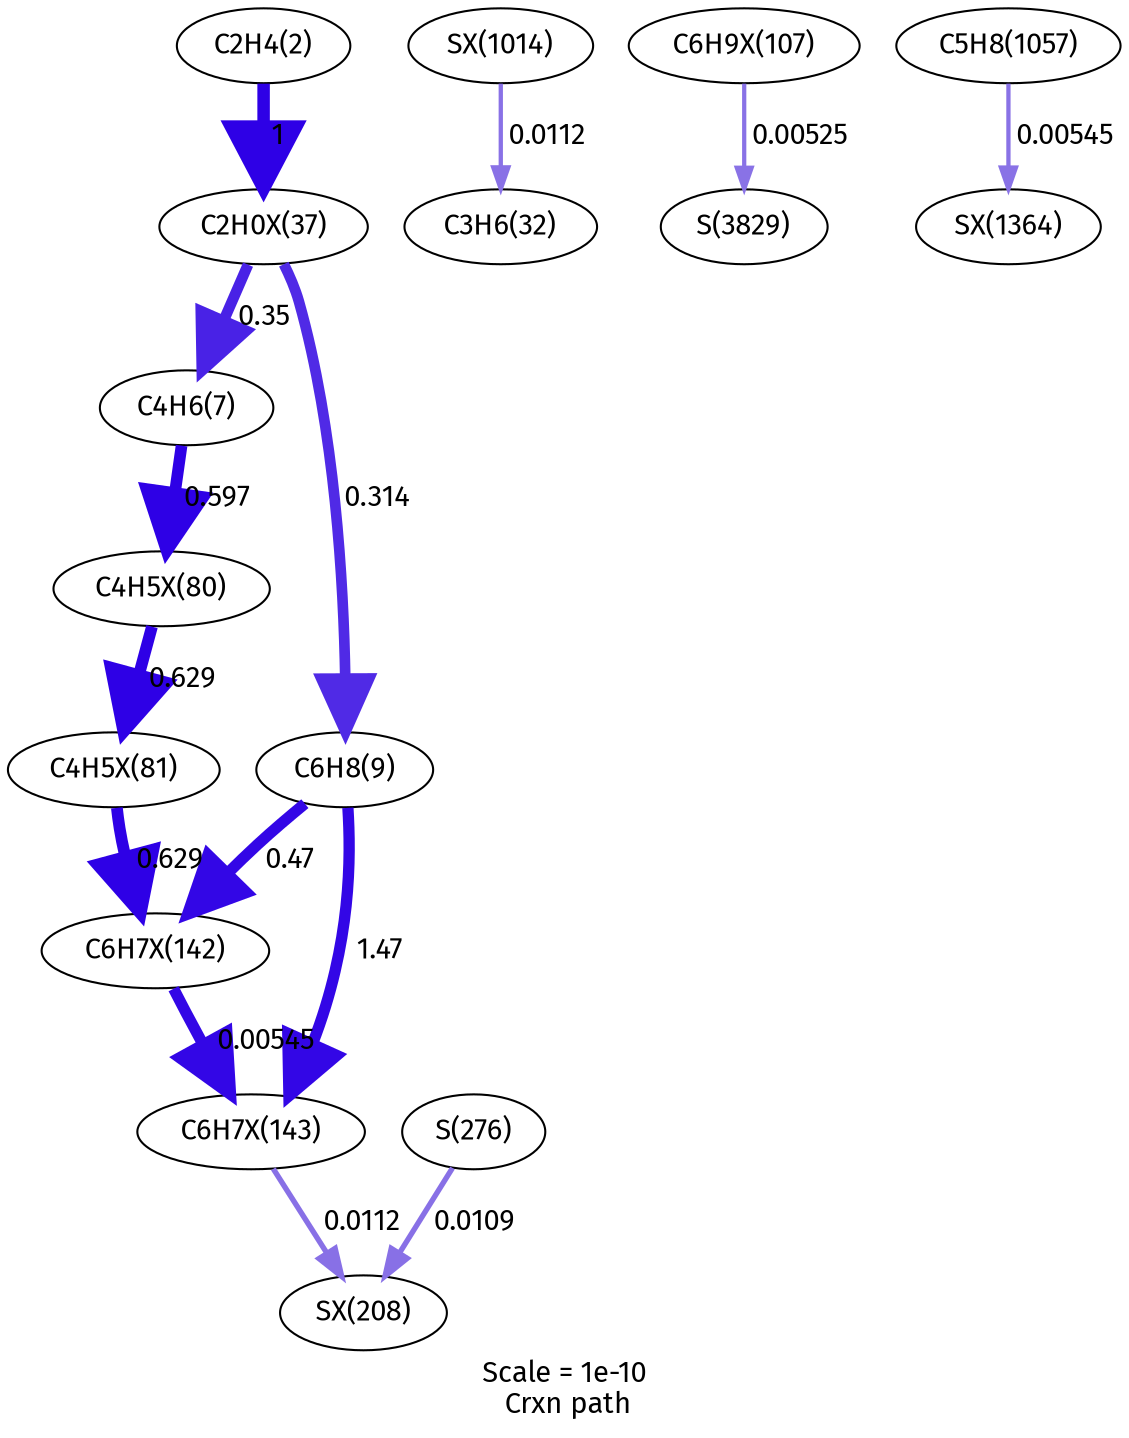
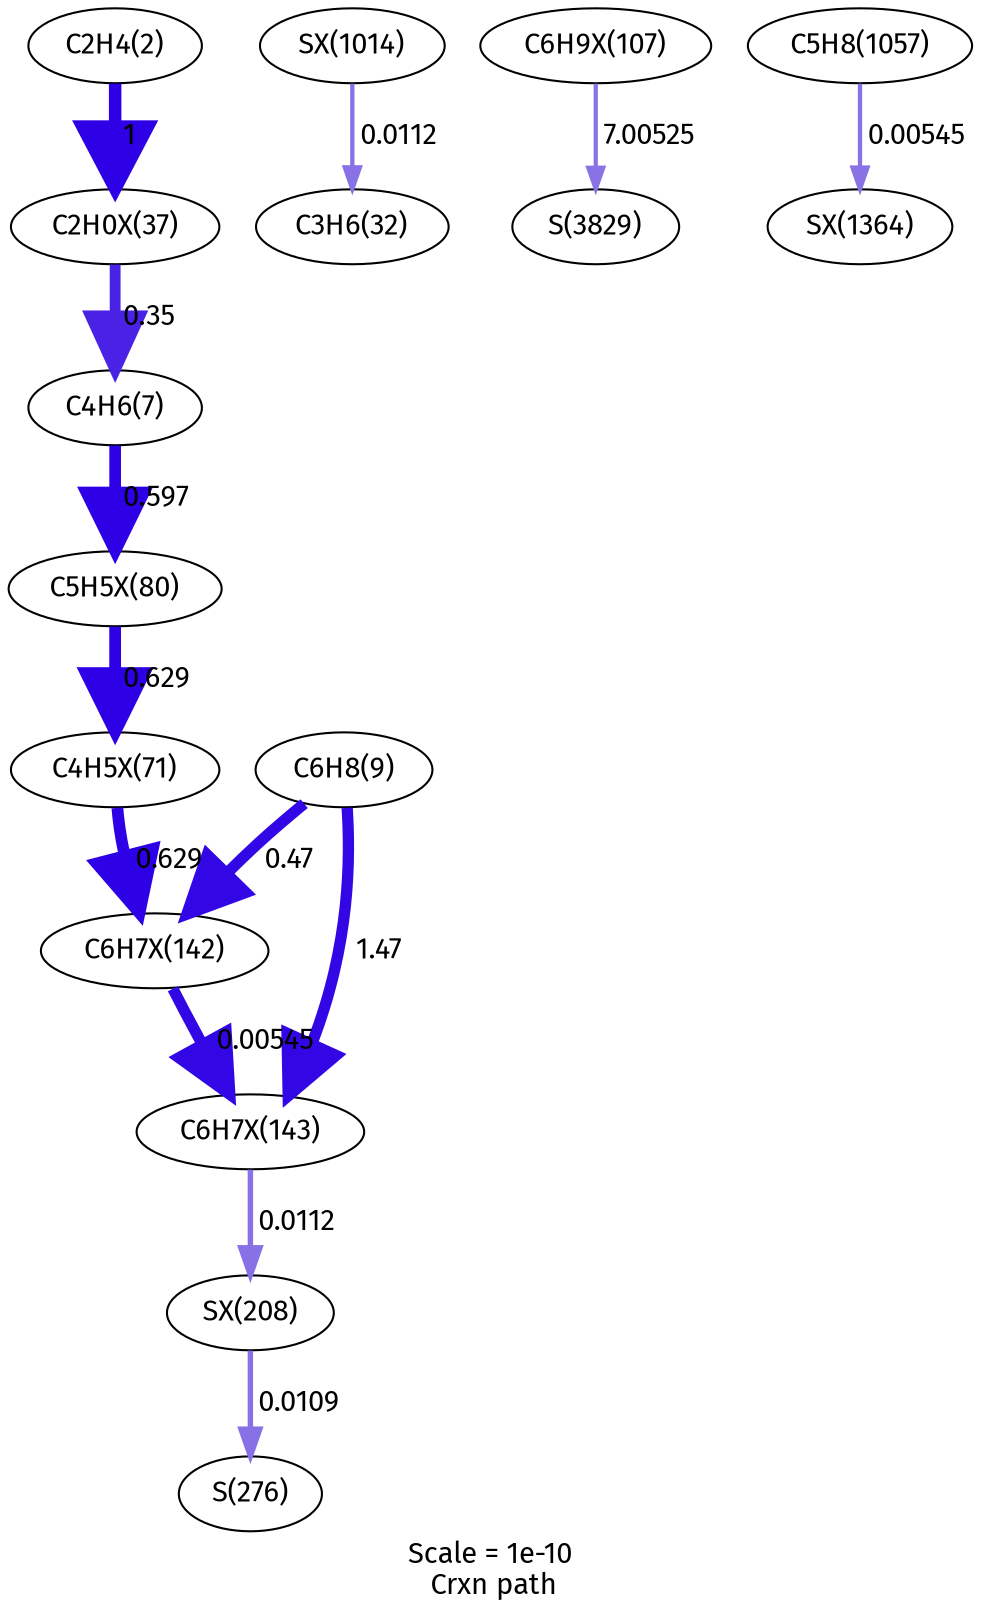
edge "C6H9X(107)" -> "S(3829)": label " 0.00525" -> " 7.00525"
edge "C2H0X(37)" -> "C6H8(9)": removed, label "0.314"
node "C4H5X(80)": label "C4H5X(80)" -> "C5H5X(80)"
node "C4H5X(81)": label "C4H5X(81)" -> "C4H5X(71)"
edge "S(276)" -> "SX(208)": reversed
